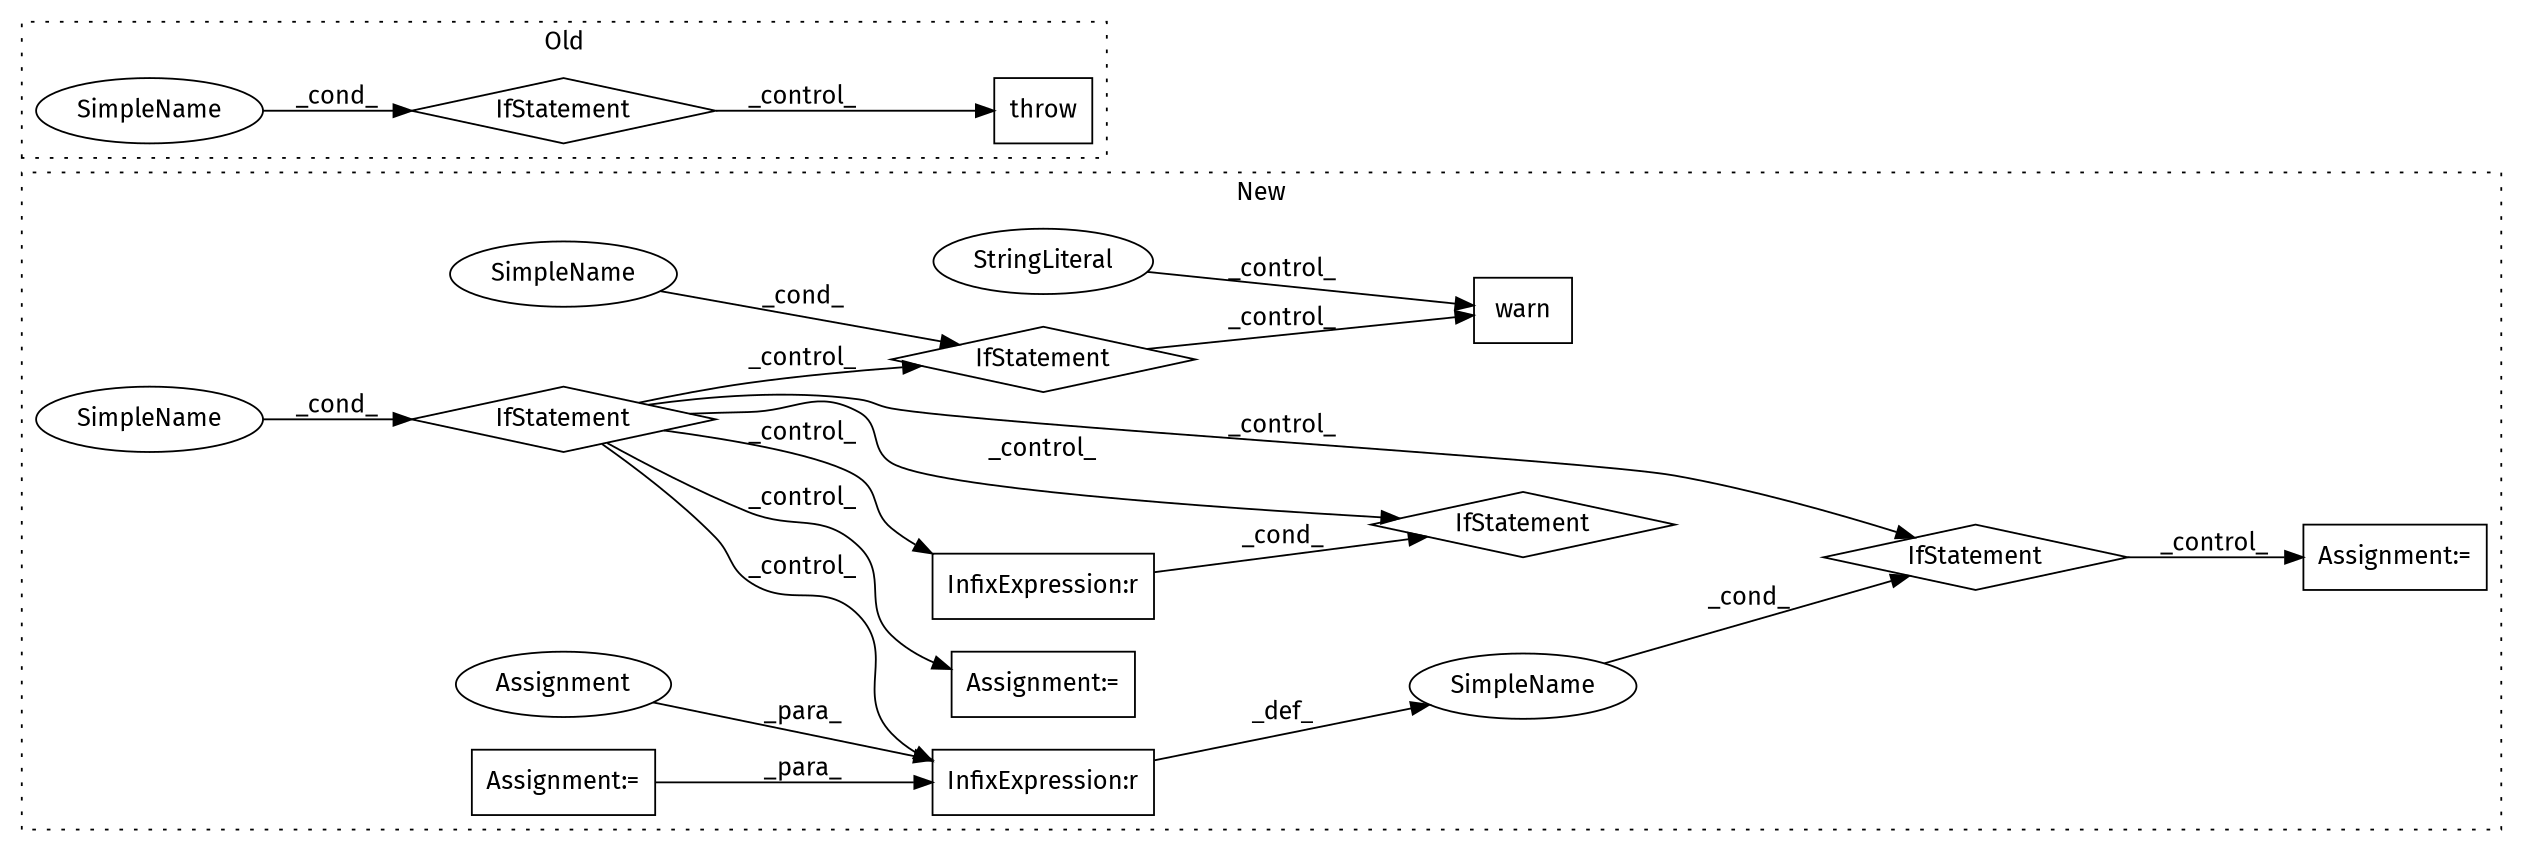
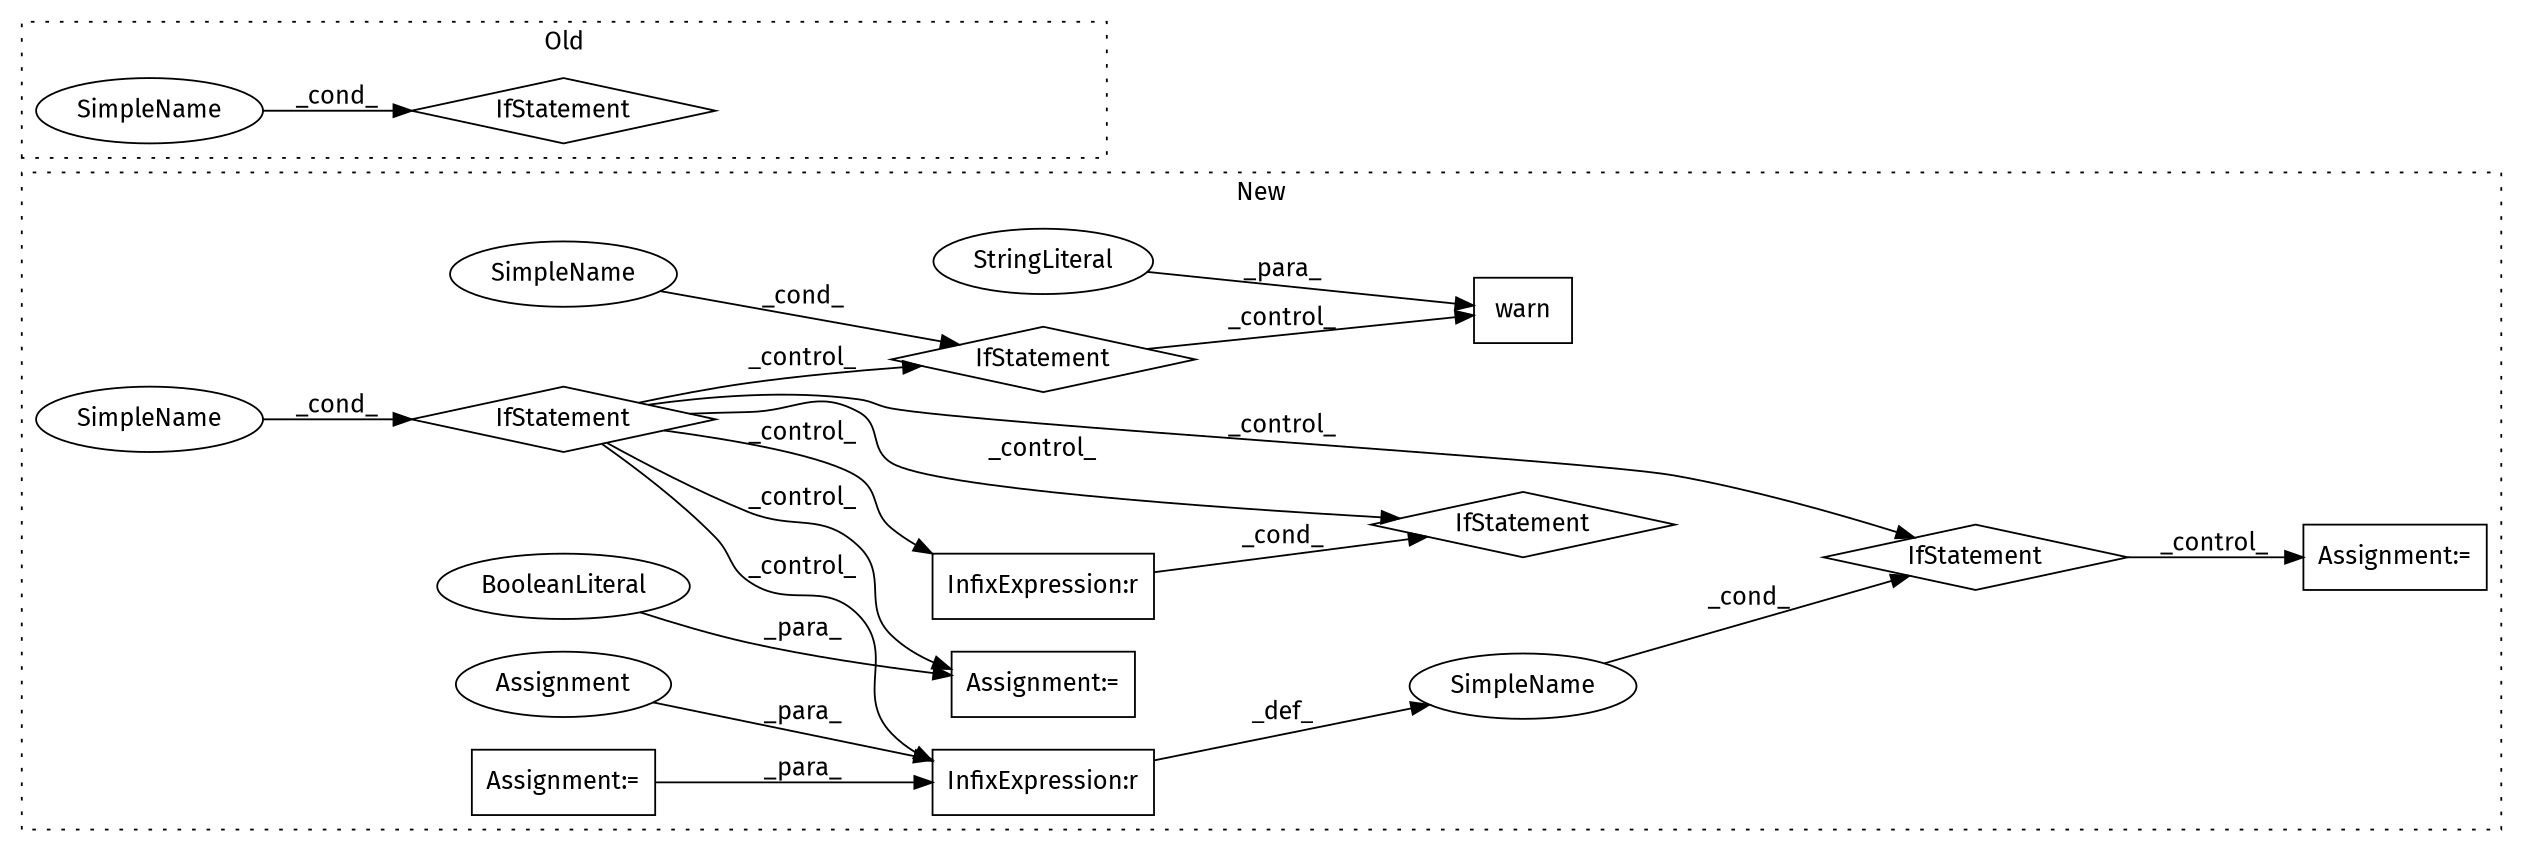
node "throw": removed
edge "StringLiteral" -> "warn": label "_control_" -> "_para_"
node "BooleanLiteral": added
